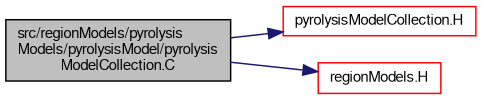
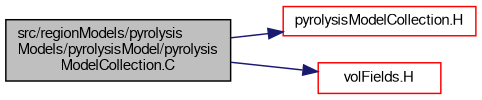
node "regionModels.H": label "regionModels.H" -> "volFields.H"
